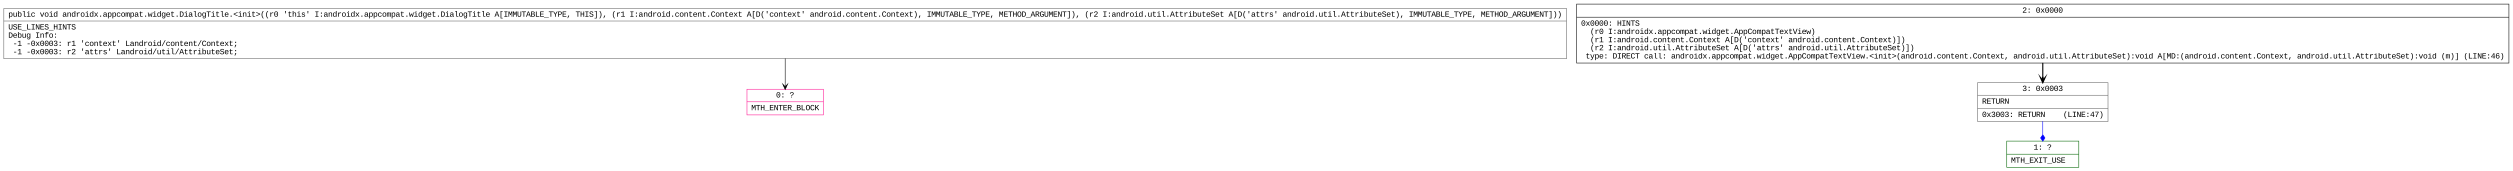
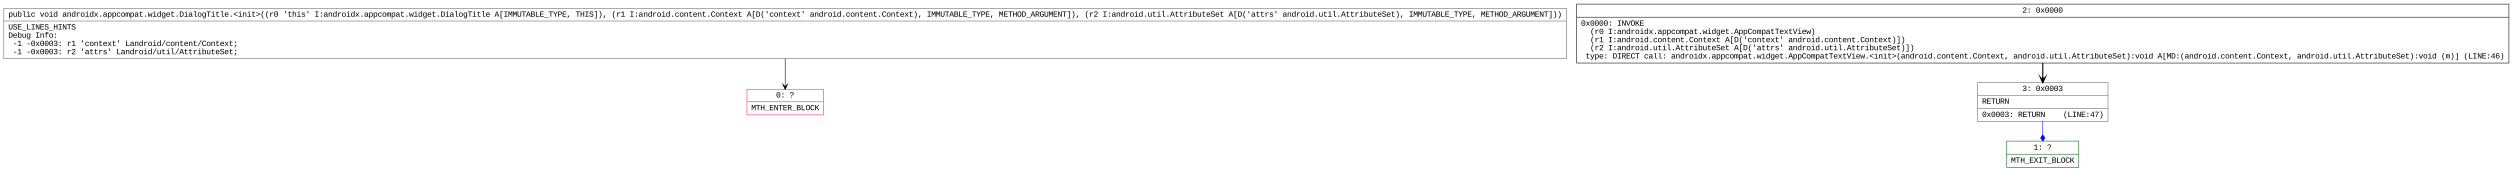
node "2: 0x0000": text "0x0000: HINTS" -> "0x0000: INVOKE"
node "3: 0x0003": text "0x3003: RETURN    (LINE:47)" -> "0x0003: RETURN    (LINE:47)"
node "1: ?": text "MTH_EXIT_USE" -> "MTH_EXIT_BLOCK"
